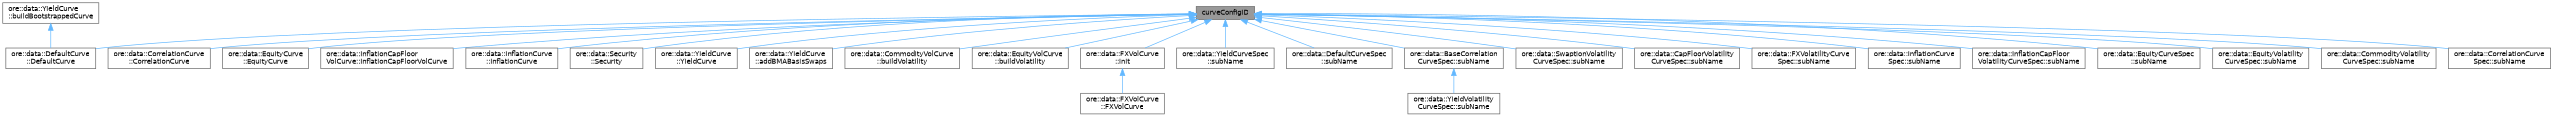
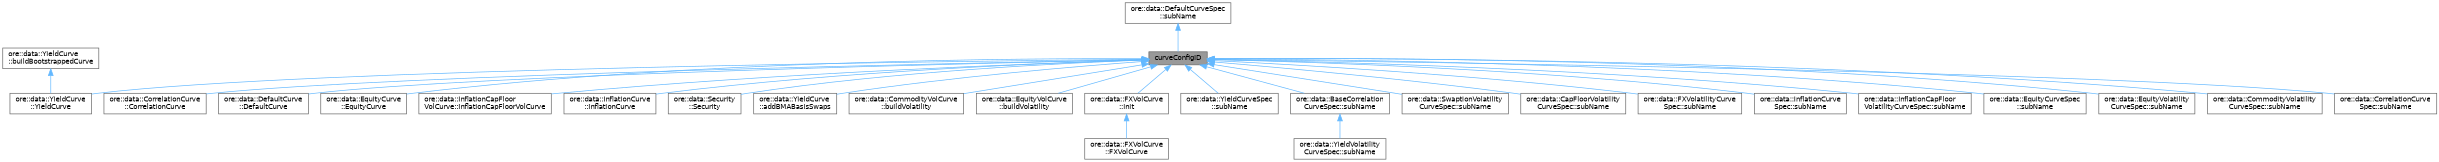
edge "ore::data::DefaultCurveSpec ::subName" -> "curveConfigID": reversed
edge "ore::data::DefaultCurve ::DefaultCurve" -> "ore::data::YieldCurve ::buildBootstrappedCurve": now "ore::data::YieldCurve ::YieldCurve" -> "ore::data::YieldCurve ::buildBootstrappedCurve"
